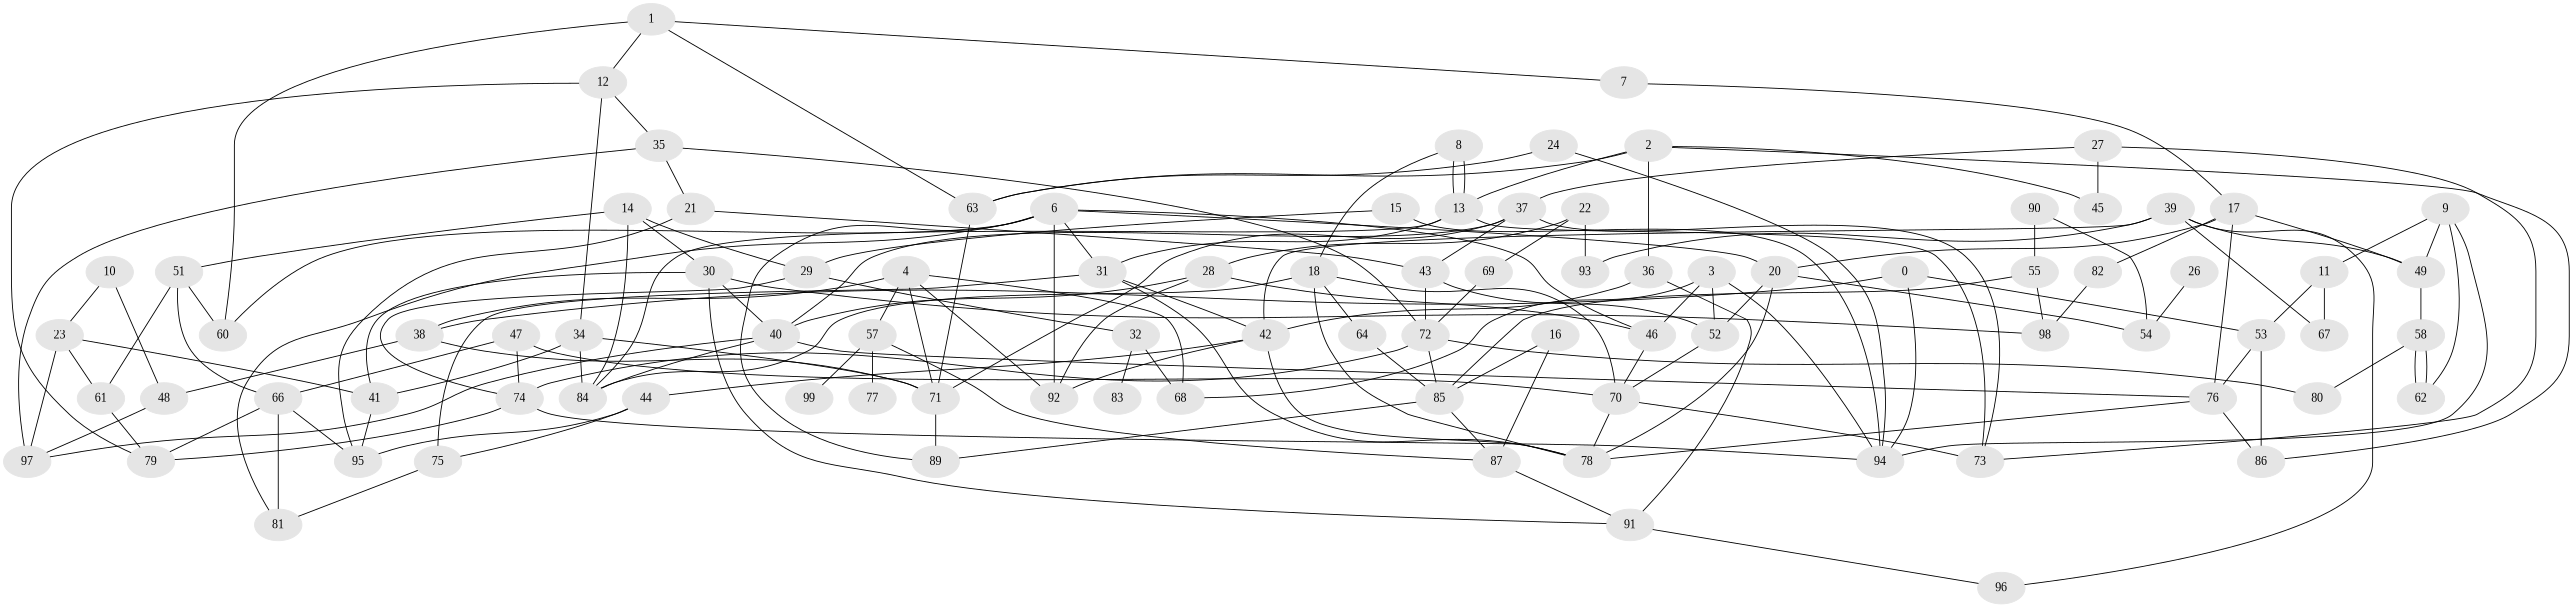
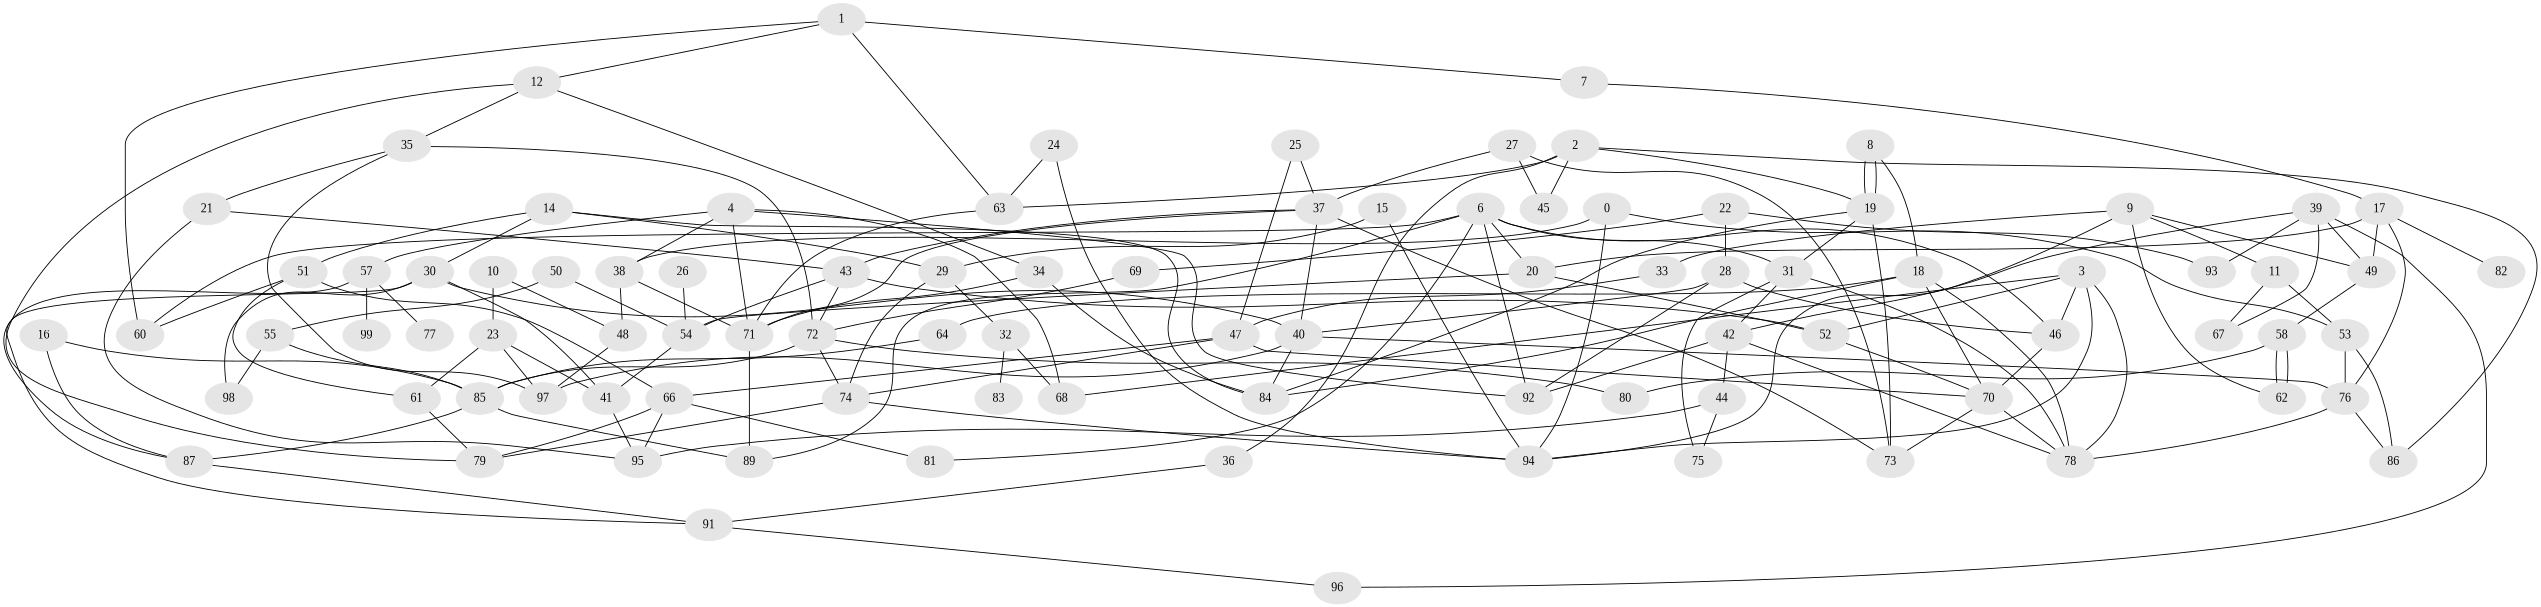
node "25": added
node "13": label "13" -> "19"
node "90": label "90" -> "50"
node "33": added
edge "43" -- "54": added
edge "82" -- "98": removed
edge "36" -- "42": removed
edge "34" -- "41": now "54" -- "41"
edge "20" -- "78": now "3" -- "78"
edge "75" -- "81": removed
